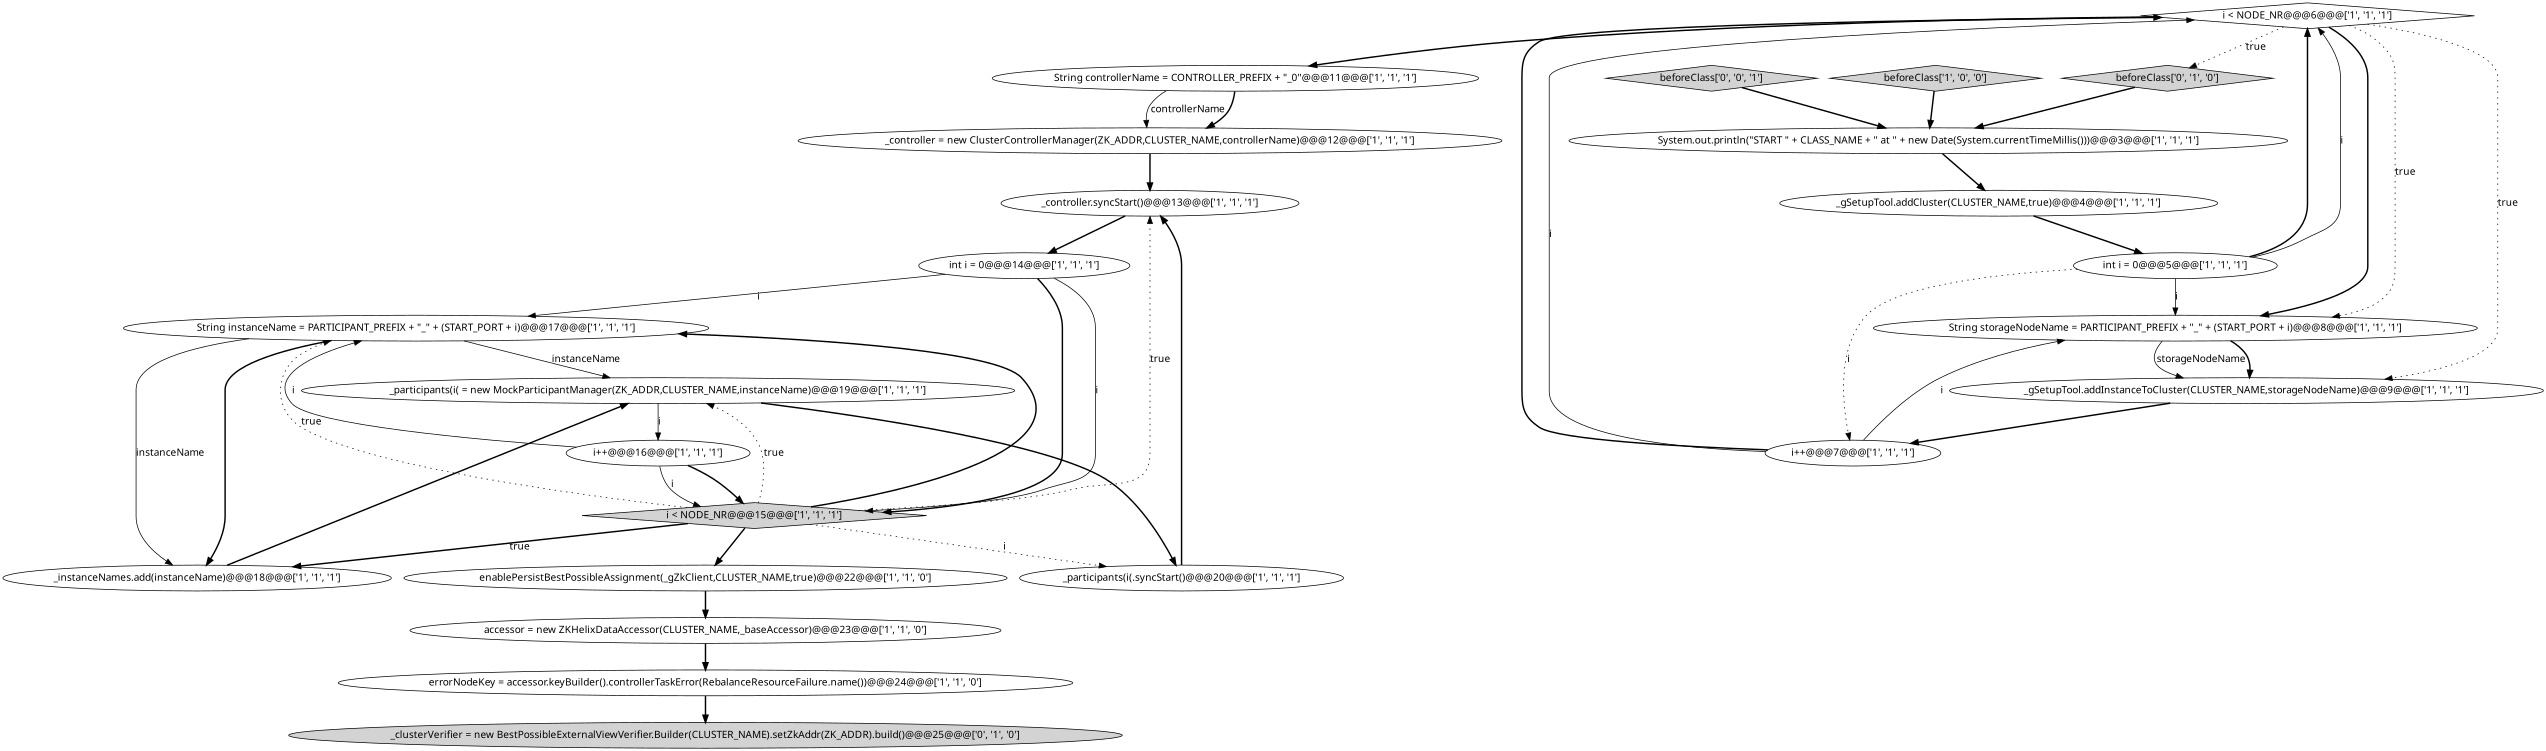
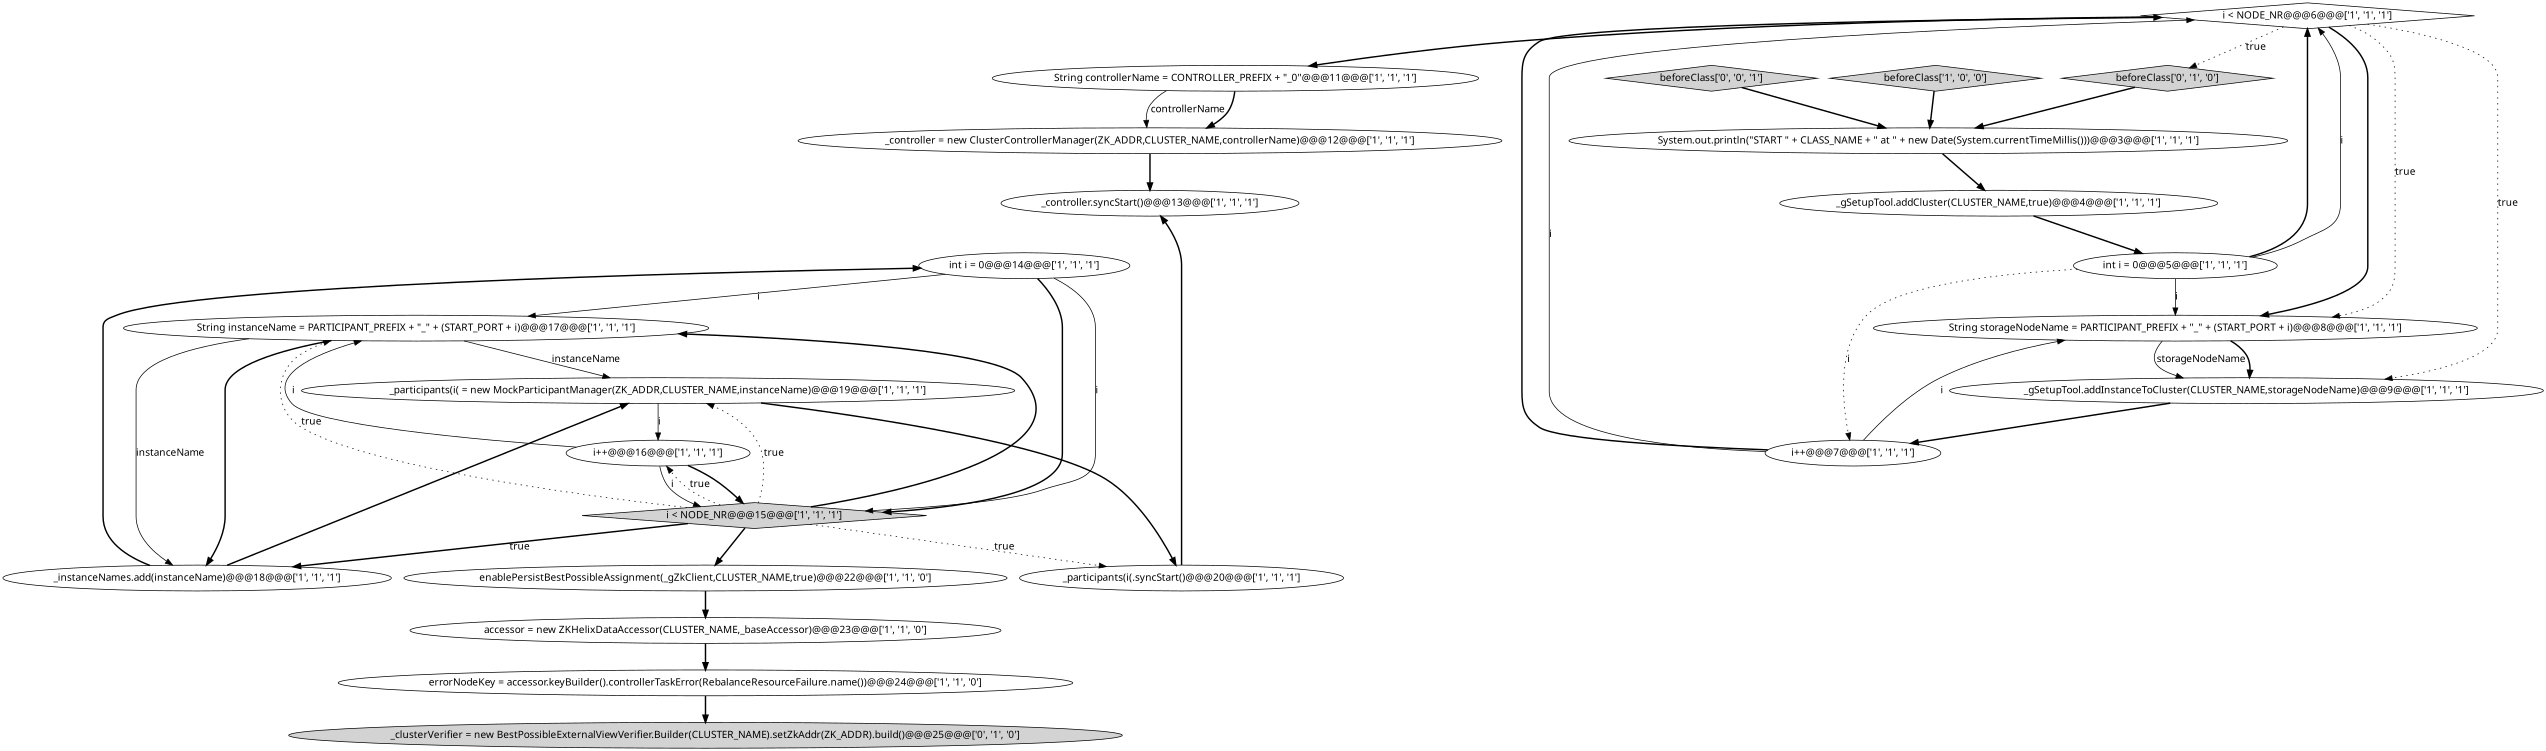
edge "_controller.syncStart()@@@13@@@['1', '1', '1']" -> "int i = 0@@@14@@@['1', '1', '1']": now "_instanceNames.add(instanceName)@@@18@@@['1', '1', '1']" -> "int i = 0@@@14@@@['1', '1', '1']"
edge "i < NODE_NR@@@15@@@['1', '1', '1']" -> "_controller.syncStart()@@@13@@@['1', '1', '1']": now "i < NODE_NR@@@15@@@['1', '1', '1']" -> "i++@@@16@@@['1', '1', '1']"
edge "i < NODE_NR@@@15@@@['1', '1', '1']" -> "_participants(i(.syncStart()@@@20@@@['1', '1', '1']": label "i" -> "true"
